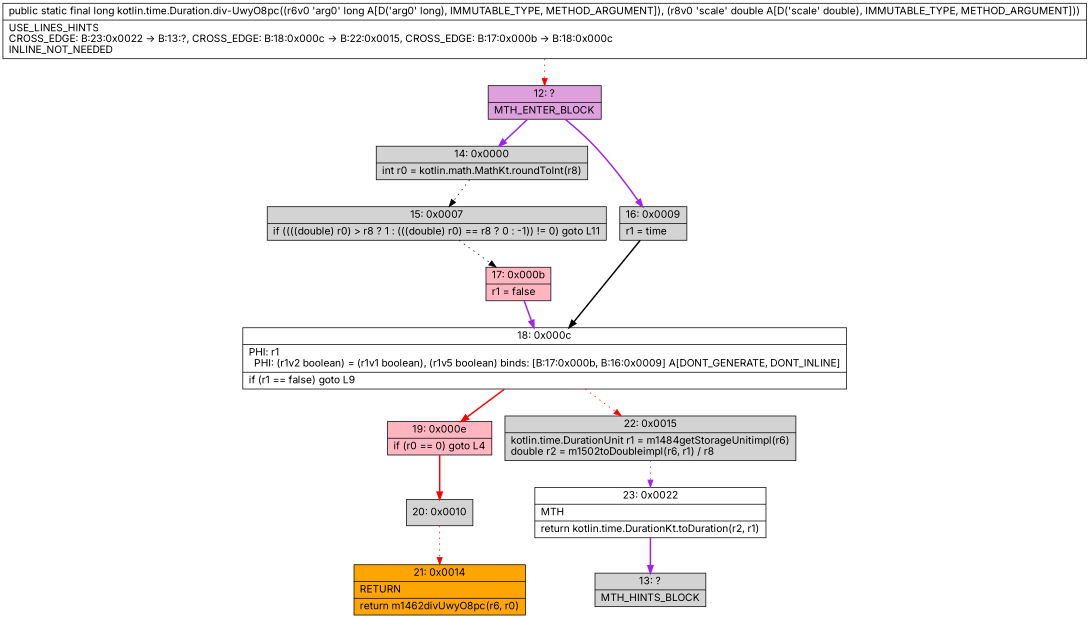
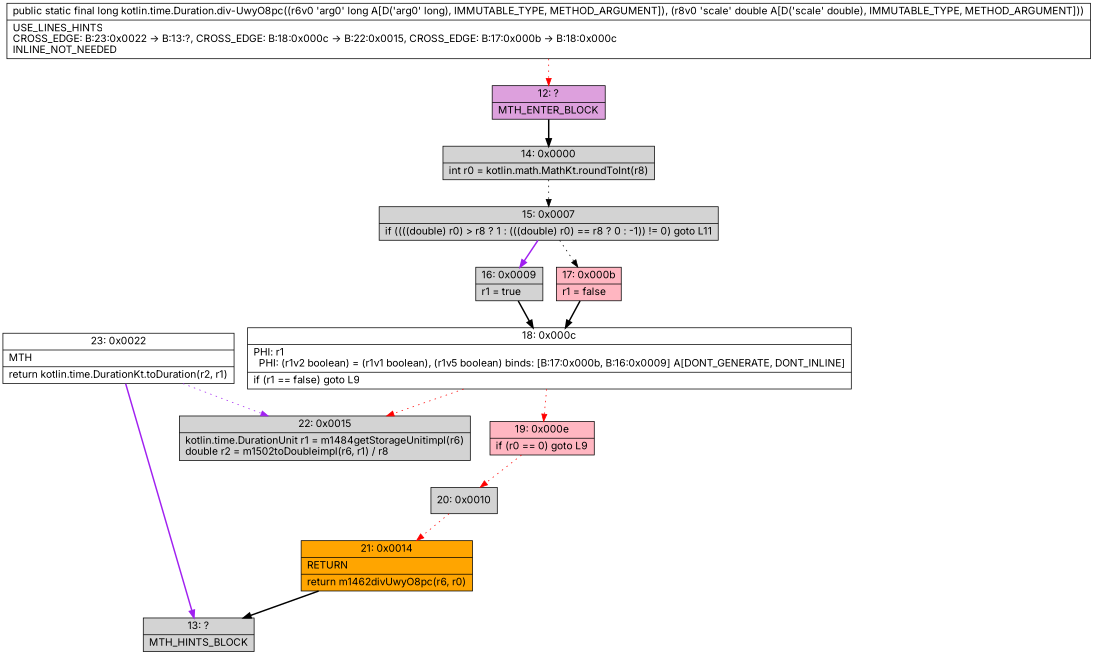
edge "12: ?" -> "14: 0x0000": color purple -> black
edge "12: ?" -> "16: 0x0009": now "15: 0x0007" -> "16: 0x0009"
node "16: 0x0009": text "r1 = time" -> "r1 = true"
edge "17: 0x000b" -> "18: 0x000c": color purple -> black
edge "18: 0x000c" -> "19: 0x000e": style bold -> dotted
node "19: 0x000e": text "if (r0 == 0) goto L4" -> "if (r0 == 0) goto L9"
edge "22: 0x0015" -> "23: 0x0022": reversed
edge "19: 0x000e" -> "20: 0x0010": style bold -> dotted
edge "21: 0x0014" -> "13: ?": added
